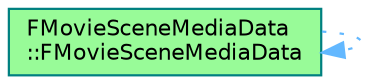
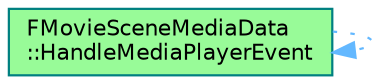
node "FMovieSceneMediaData ::FMovieSceneMediaData": label "FMovieSceneMediaData ::FMovieSceneMediaData" -> "FMovieSceneMediaData ::HandleMediaPlayerEvent"
